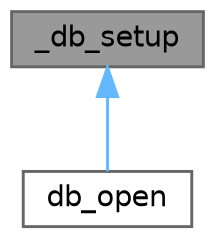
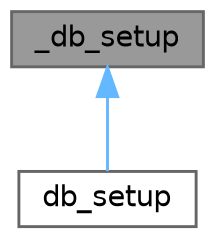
node "db_open": label "db_open" -> "db_setup"
